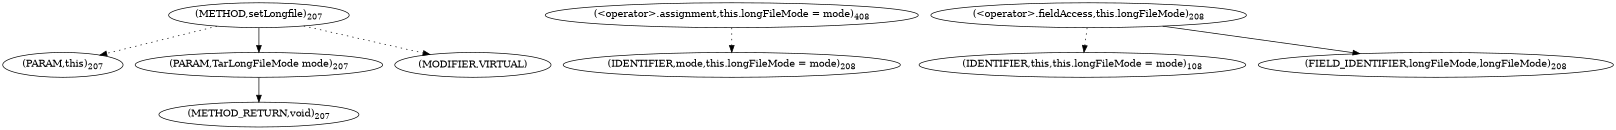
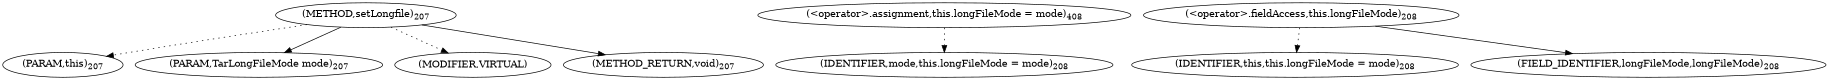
node "(IDENTIFIER,this,this.longFileMode = mode)": text "108" -> "208"
edge "(PARAM,TarLongFileMode mode)" -> "(METHOD_RETURN,void)": now "(METHOD,setLongfile)" -> "(METHOD_RETURN,void)"
